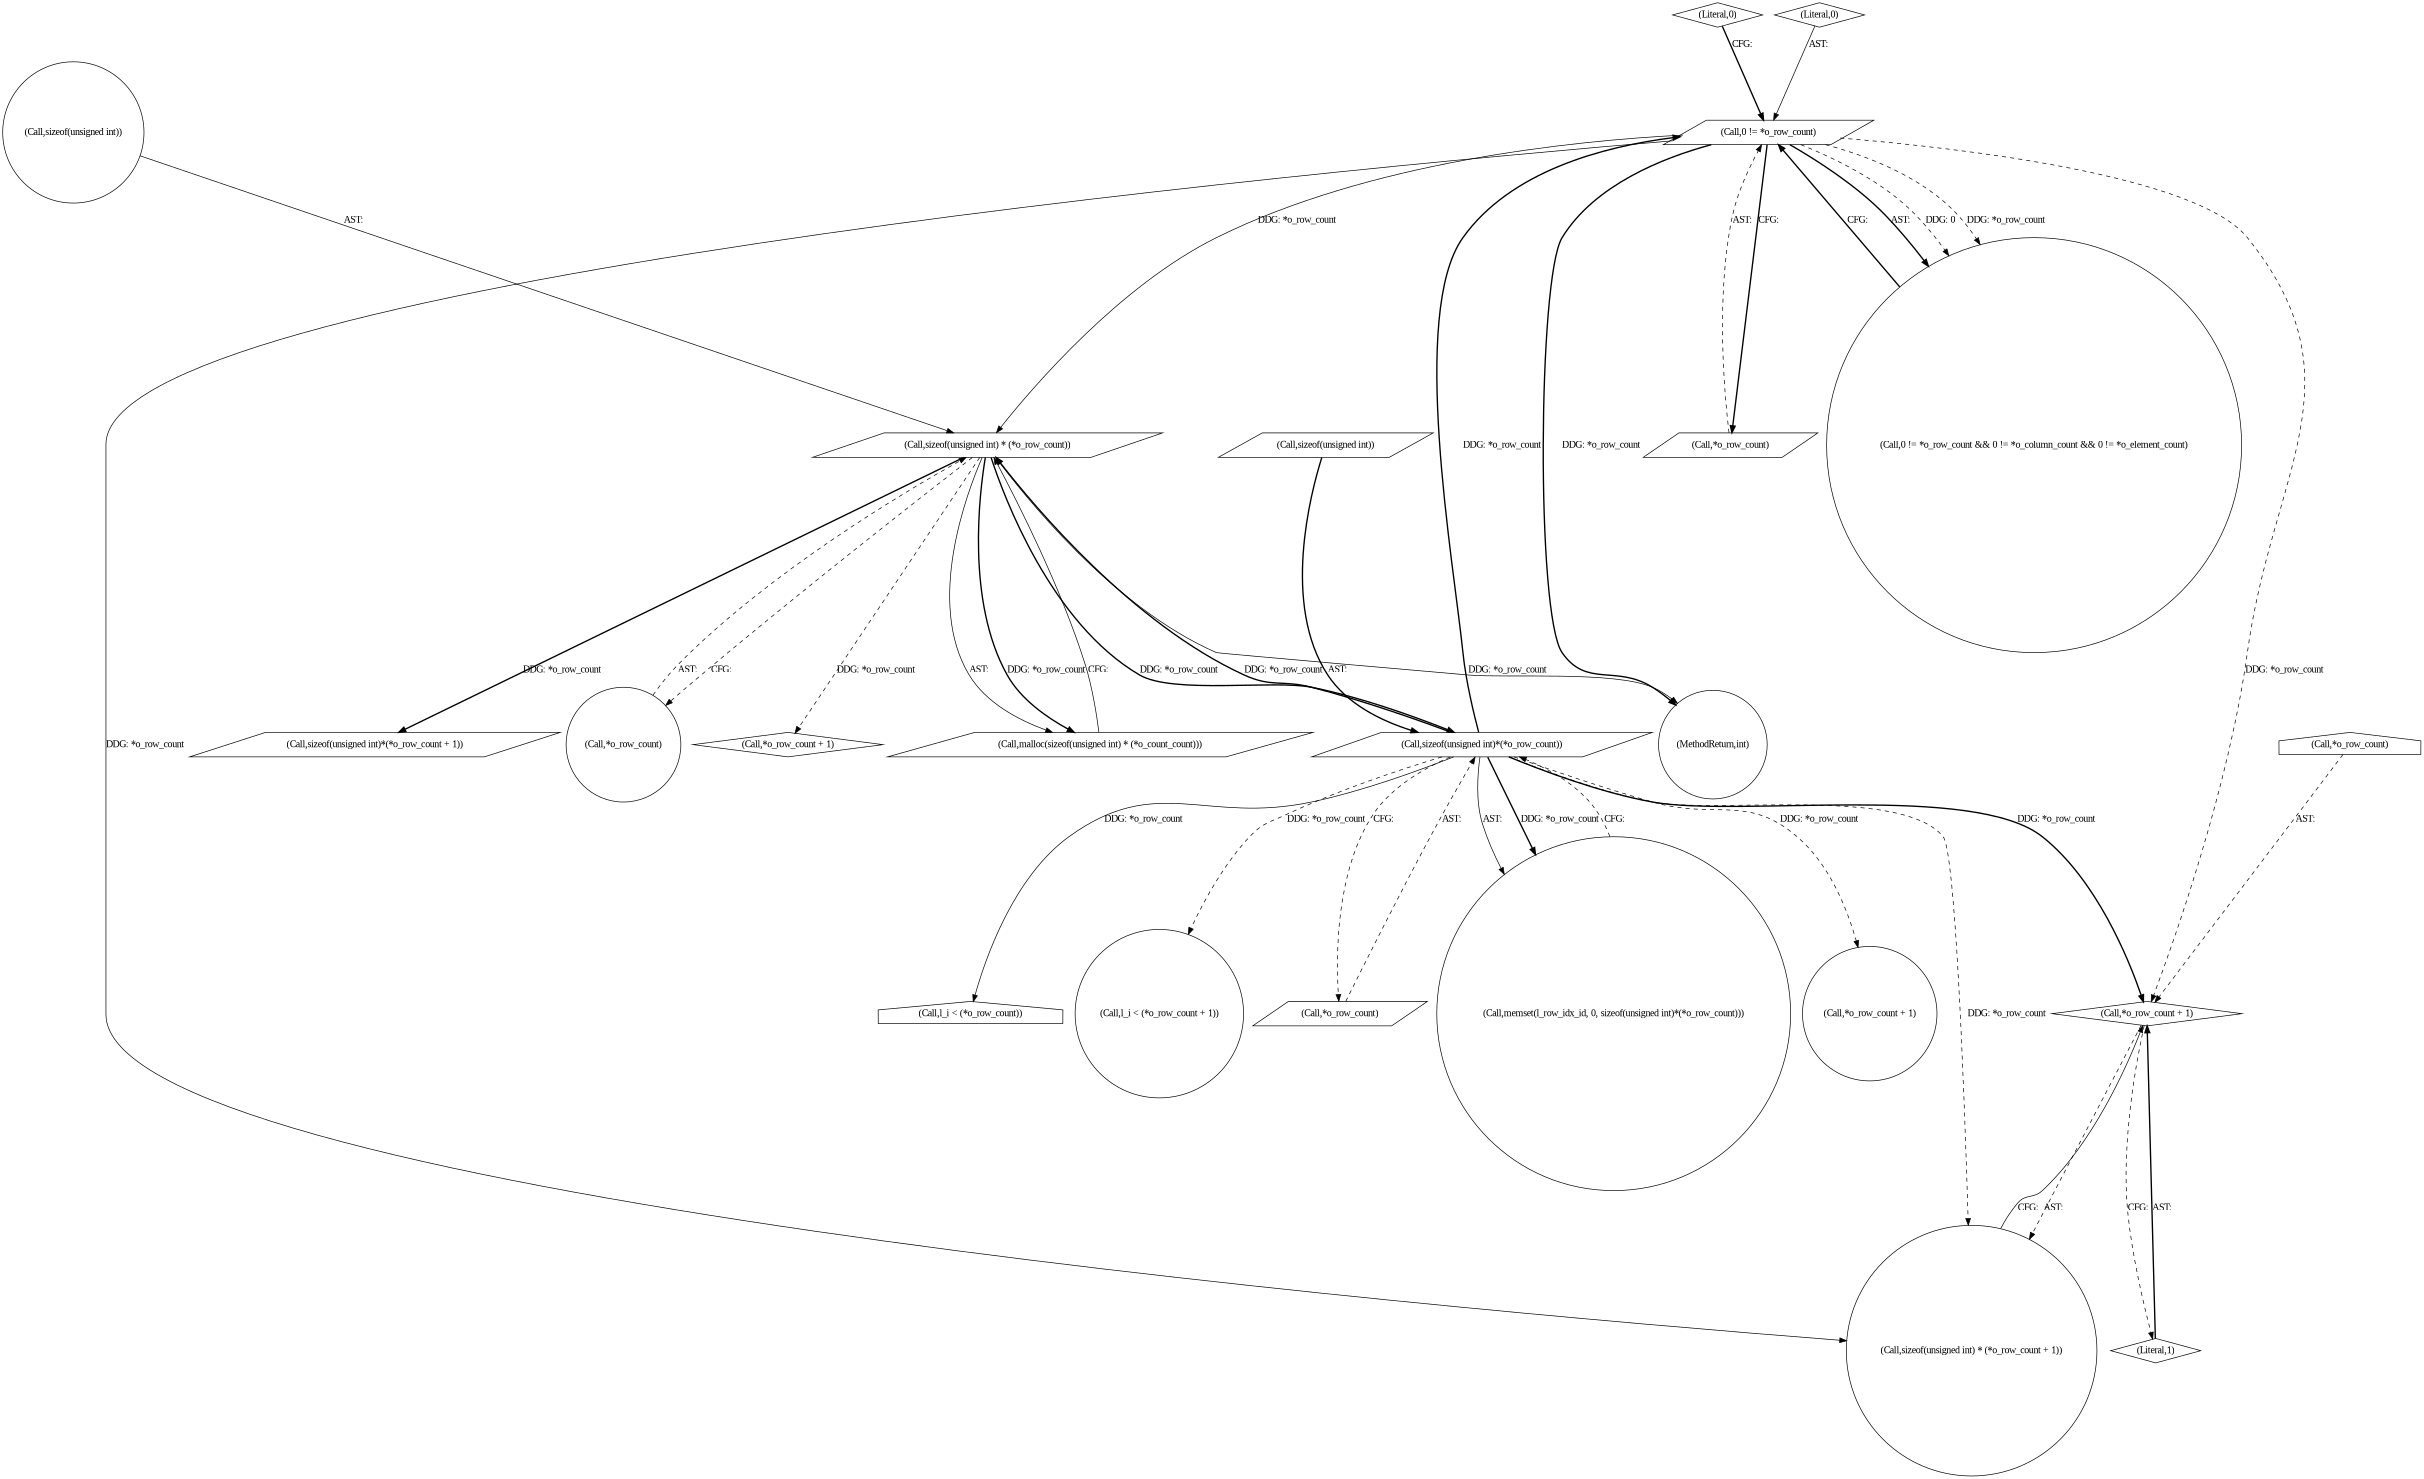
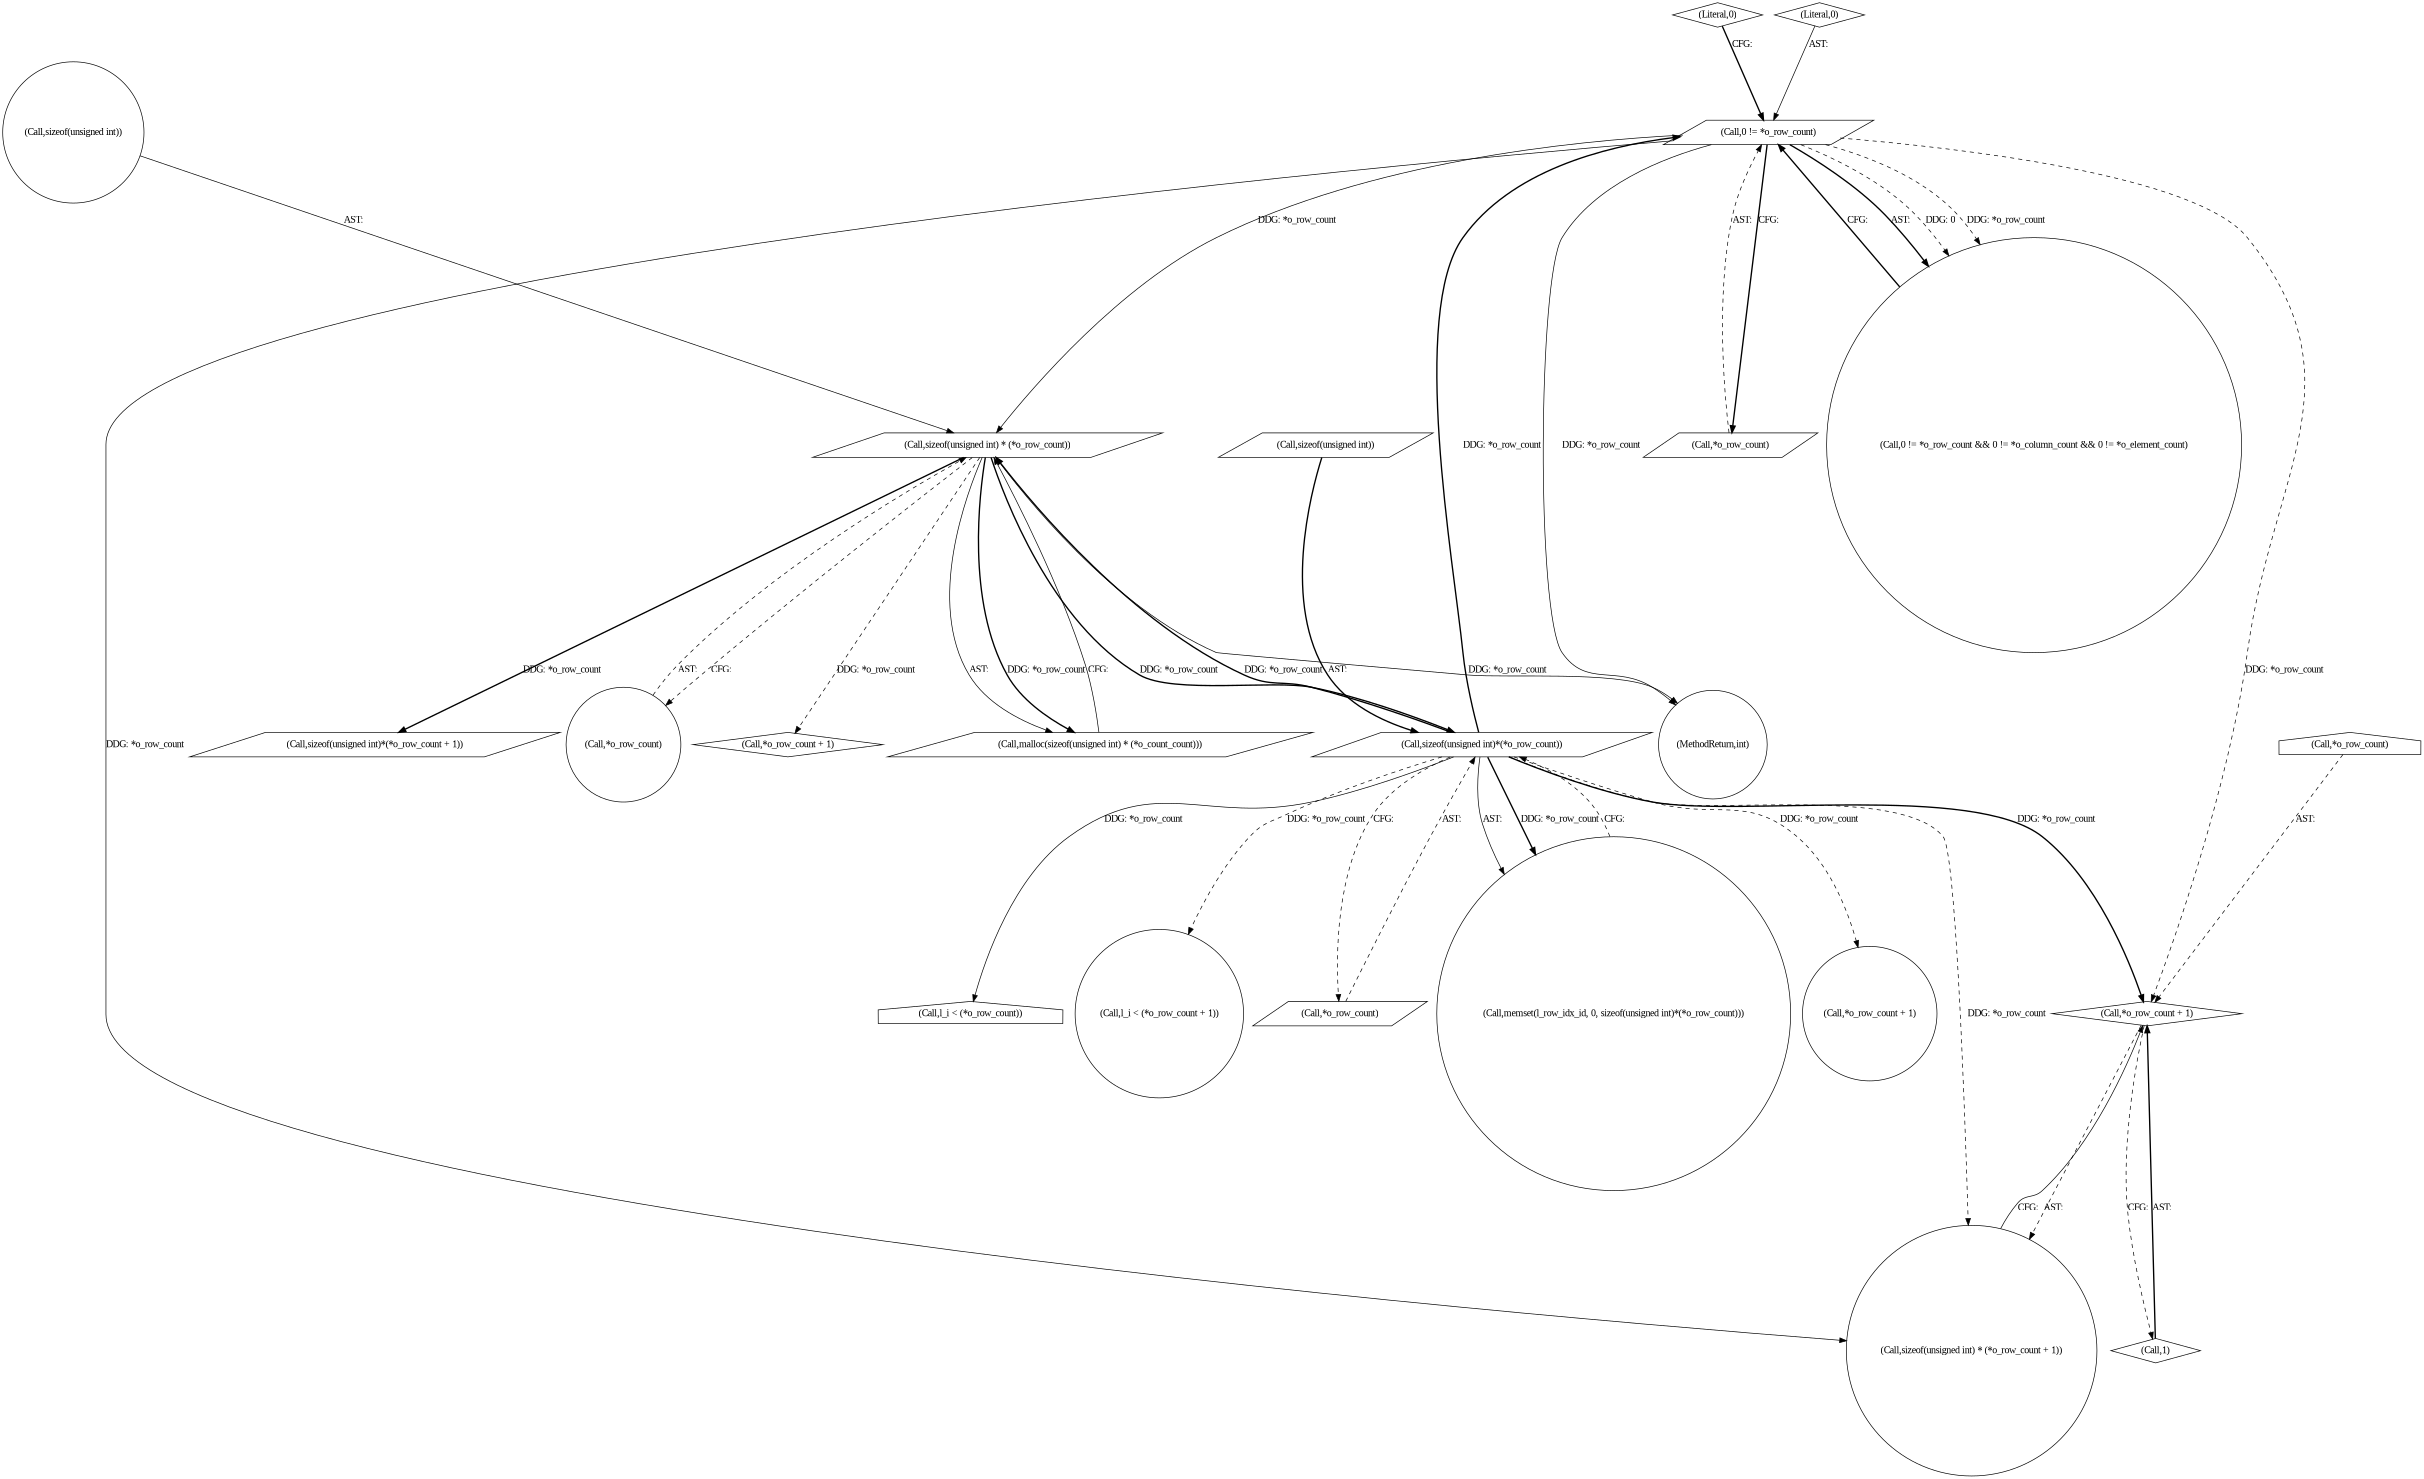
edge "(Call,0 != *o_row_count)" -> "(MethodReturn,int)": style bold -> solid
node "(Literal,1)": label "(Literal,1)" -> "(Call,1)"
